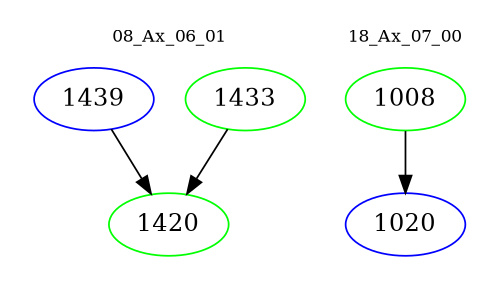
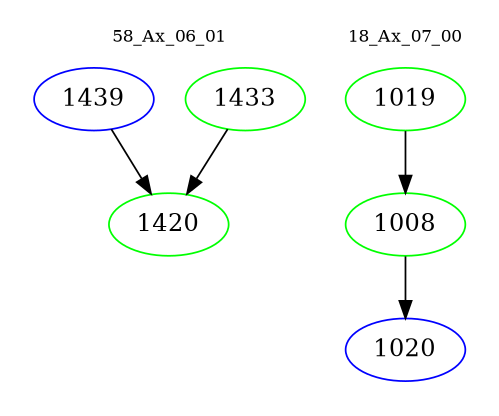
cluster "08_Ax_06_01": label "08_Ax_06_01" -> "58_Ax_06_01"
node "1019": added
